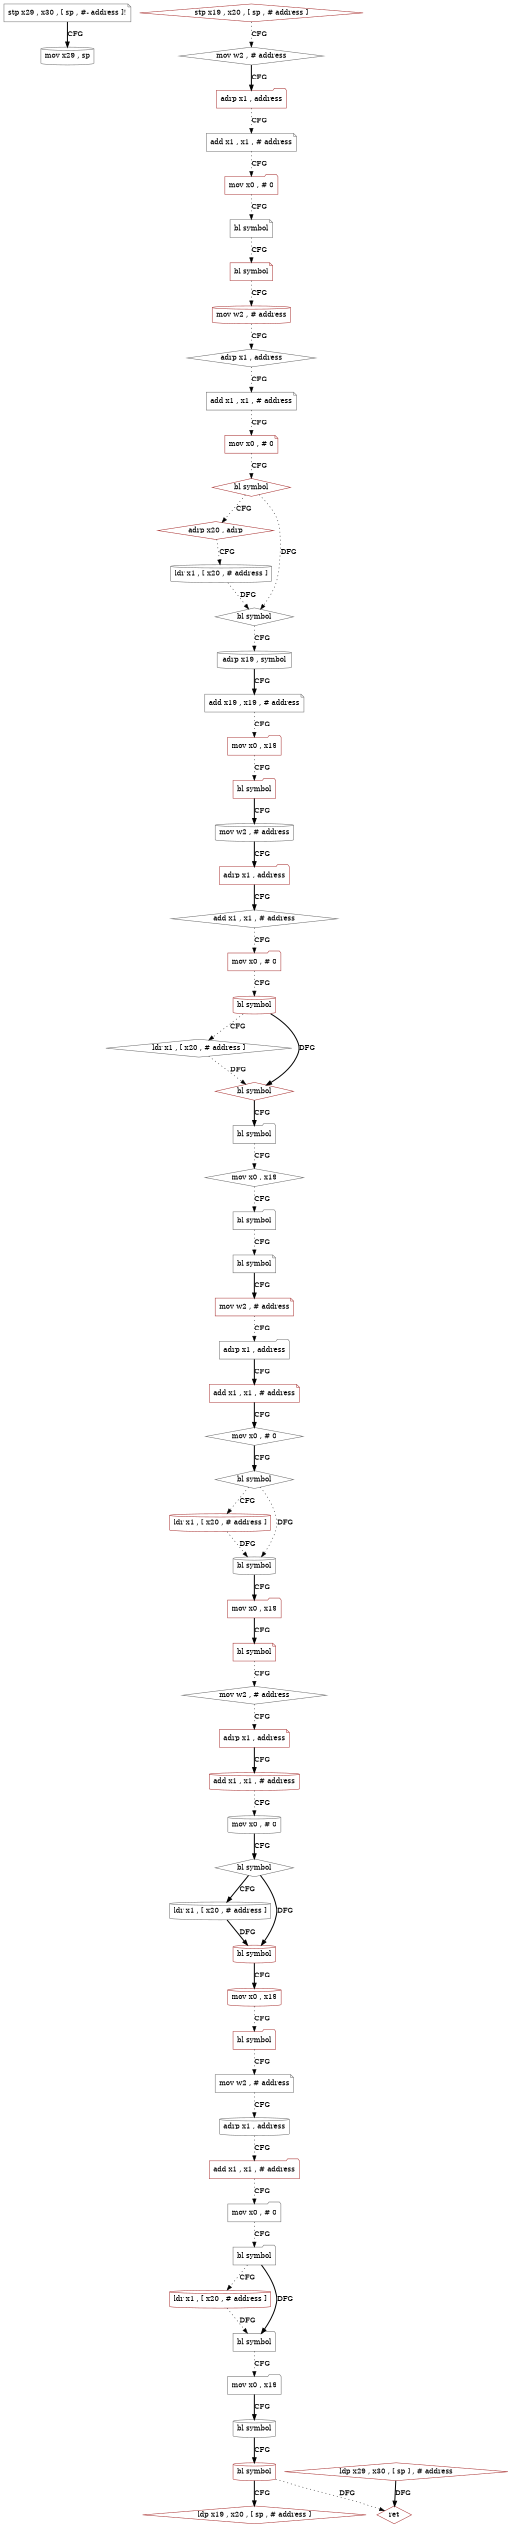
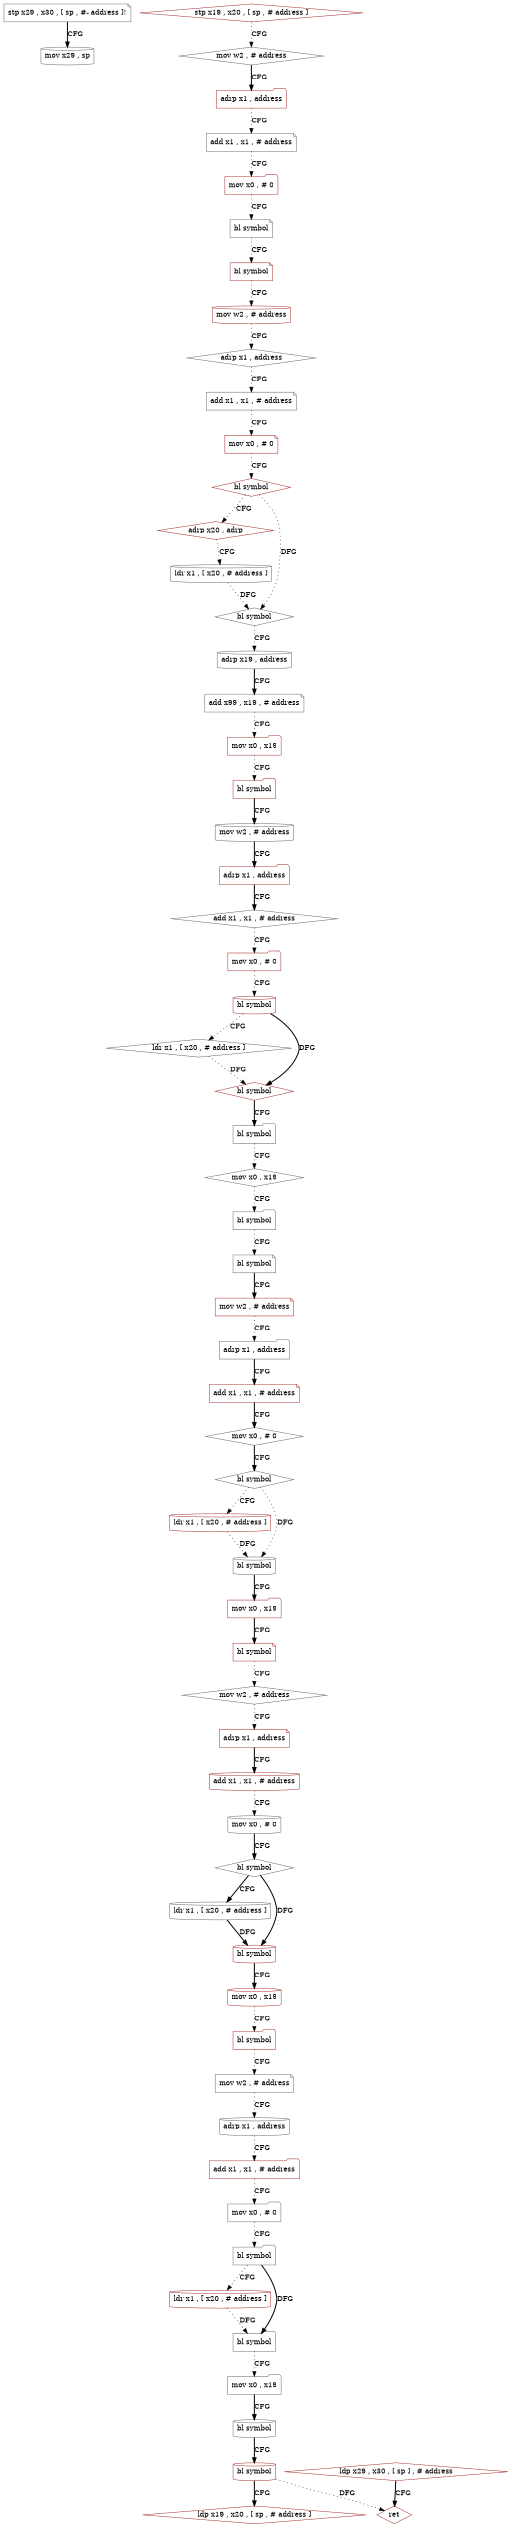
node "adrp x19 , symbol": label "adrp x19 , symbol" -> "adrp x19 , address"
node "add x19 , x19 , # address": label "add x19 , x19 , # address" -> "add x99 , x19 , # address"
edge "ldp x29 , x30 , [ sp ] , # address" -> "ret": label "DFG" -> "CFG"
